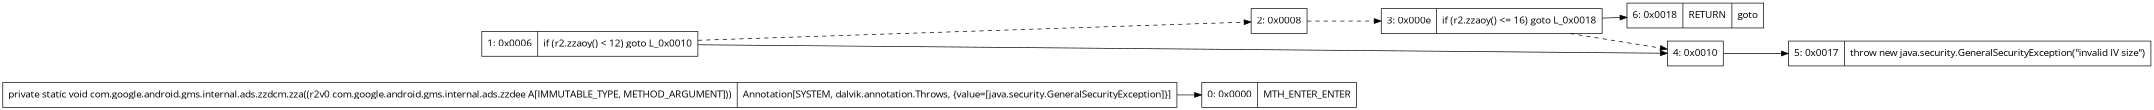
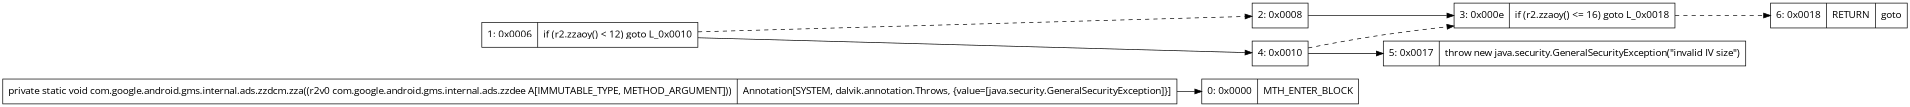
edge "3: 0x000e" -> "6: 0x0018": style solid -> dashed
edge "2: 0x0008" -> "3: 0x000e": style dashed -> solid
edge "3: 0x000e" -> "4: 0x0010": reversed
node "0: 0x0000": text "MTH_ENTER_ENTER" -> "MTH_ENTER_BLOCK"
